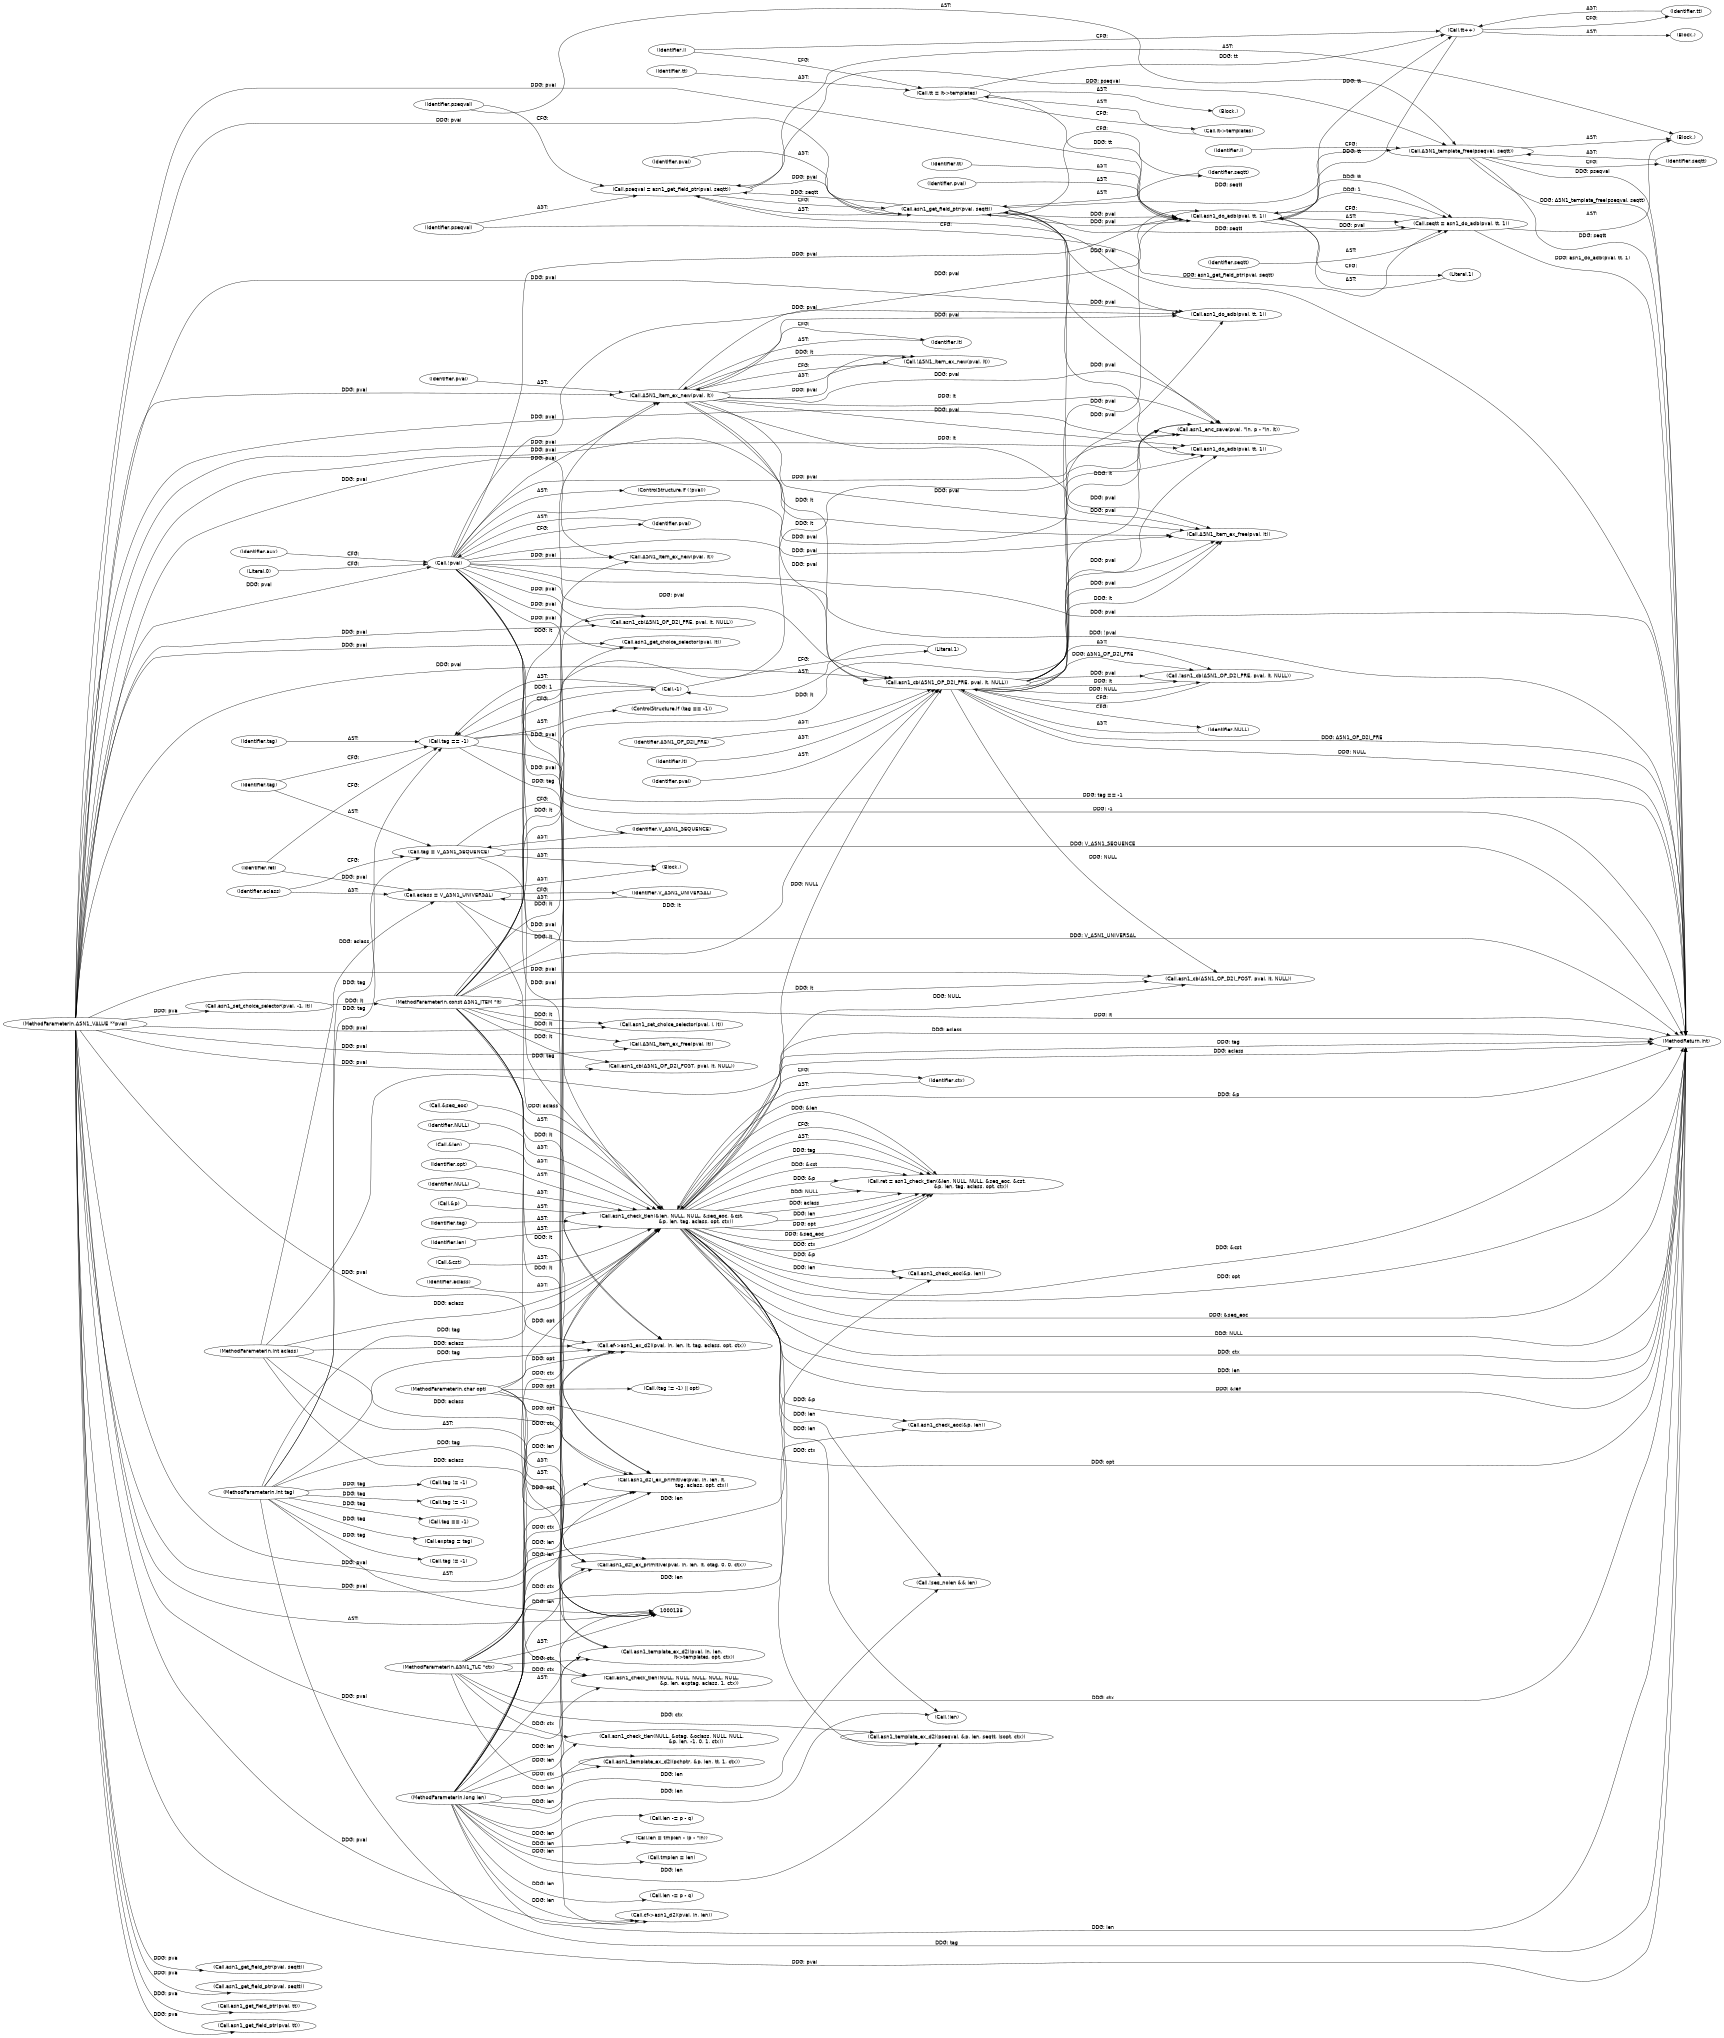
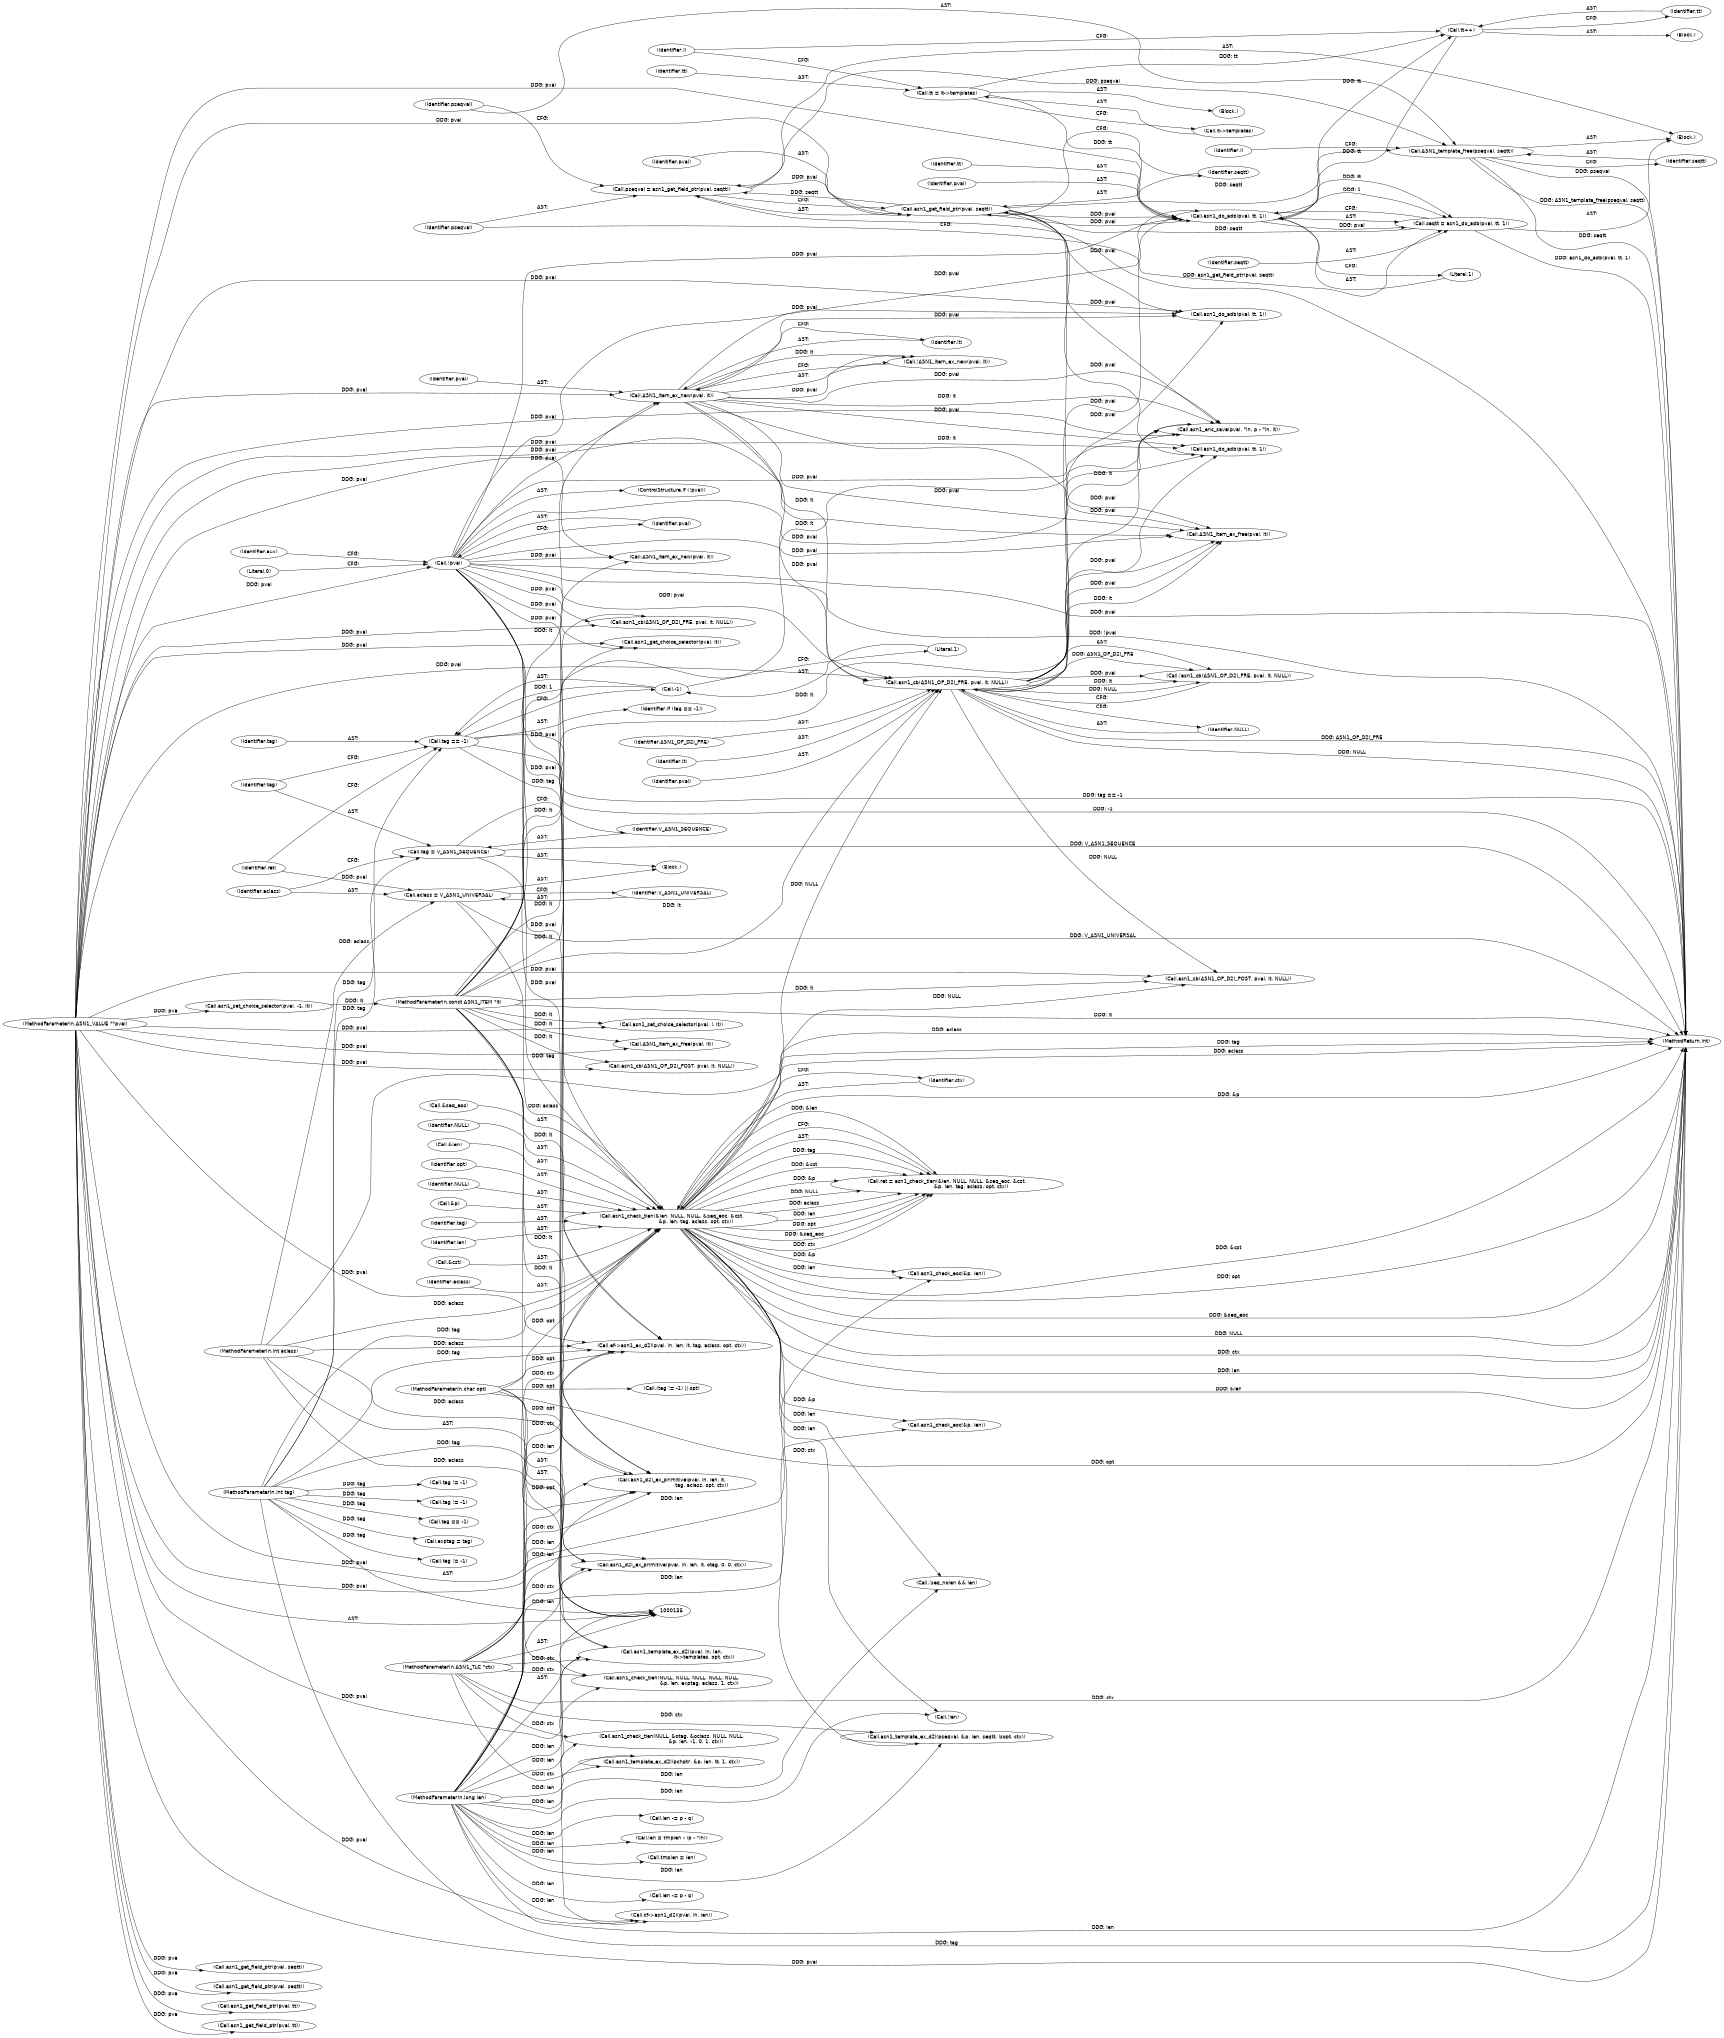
node "(ControlStructure,if (tag == -1))": label "(ControlStructure,if (tag == -1))" -> "(Identifier,if (tag == -1))"
